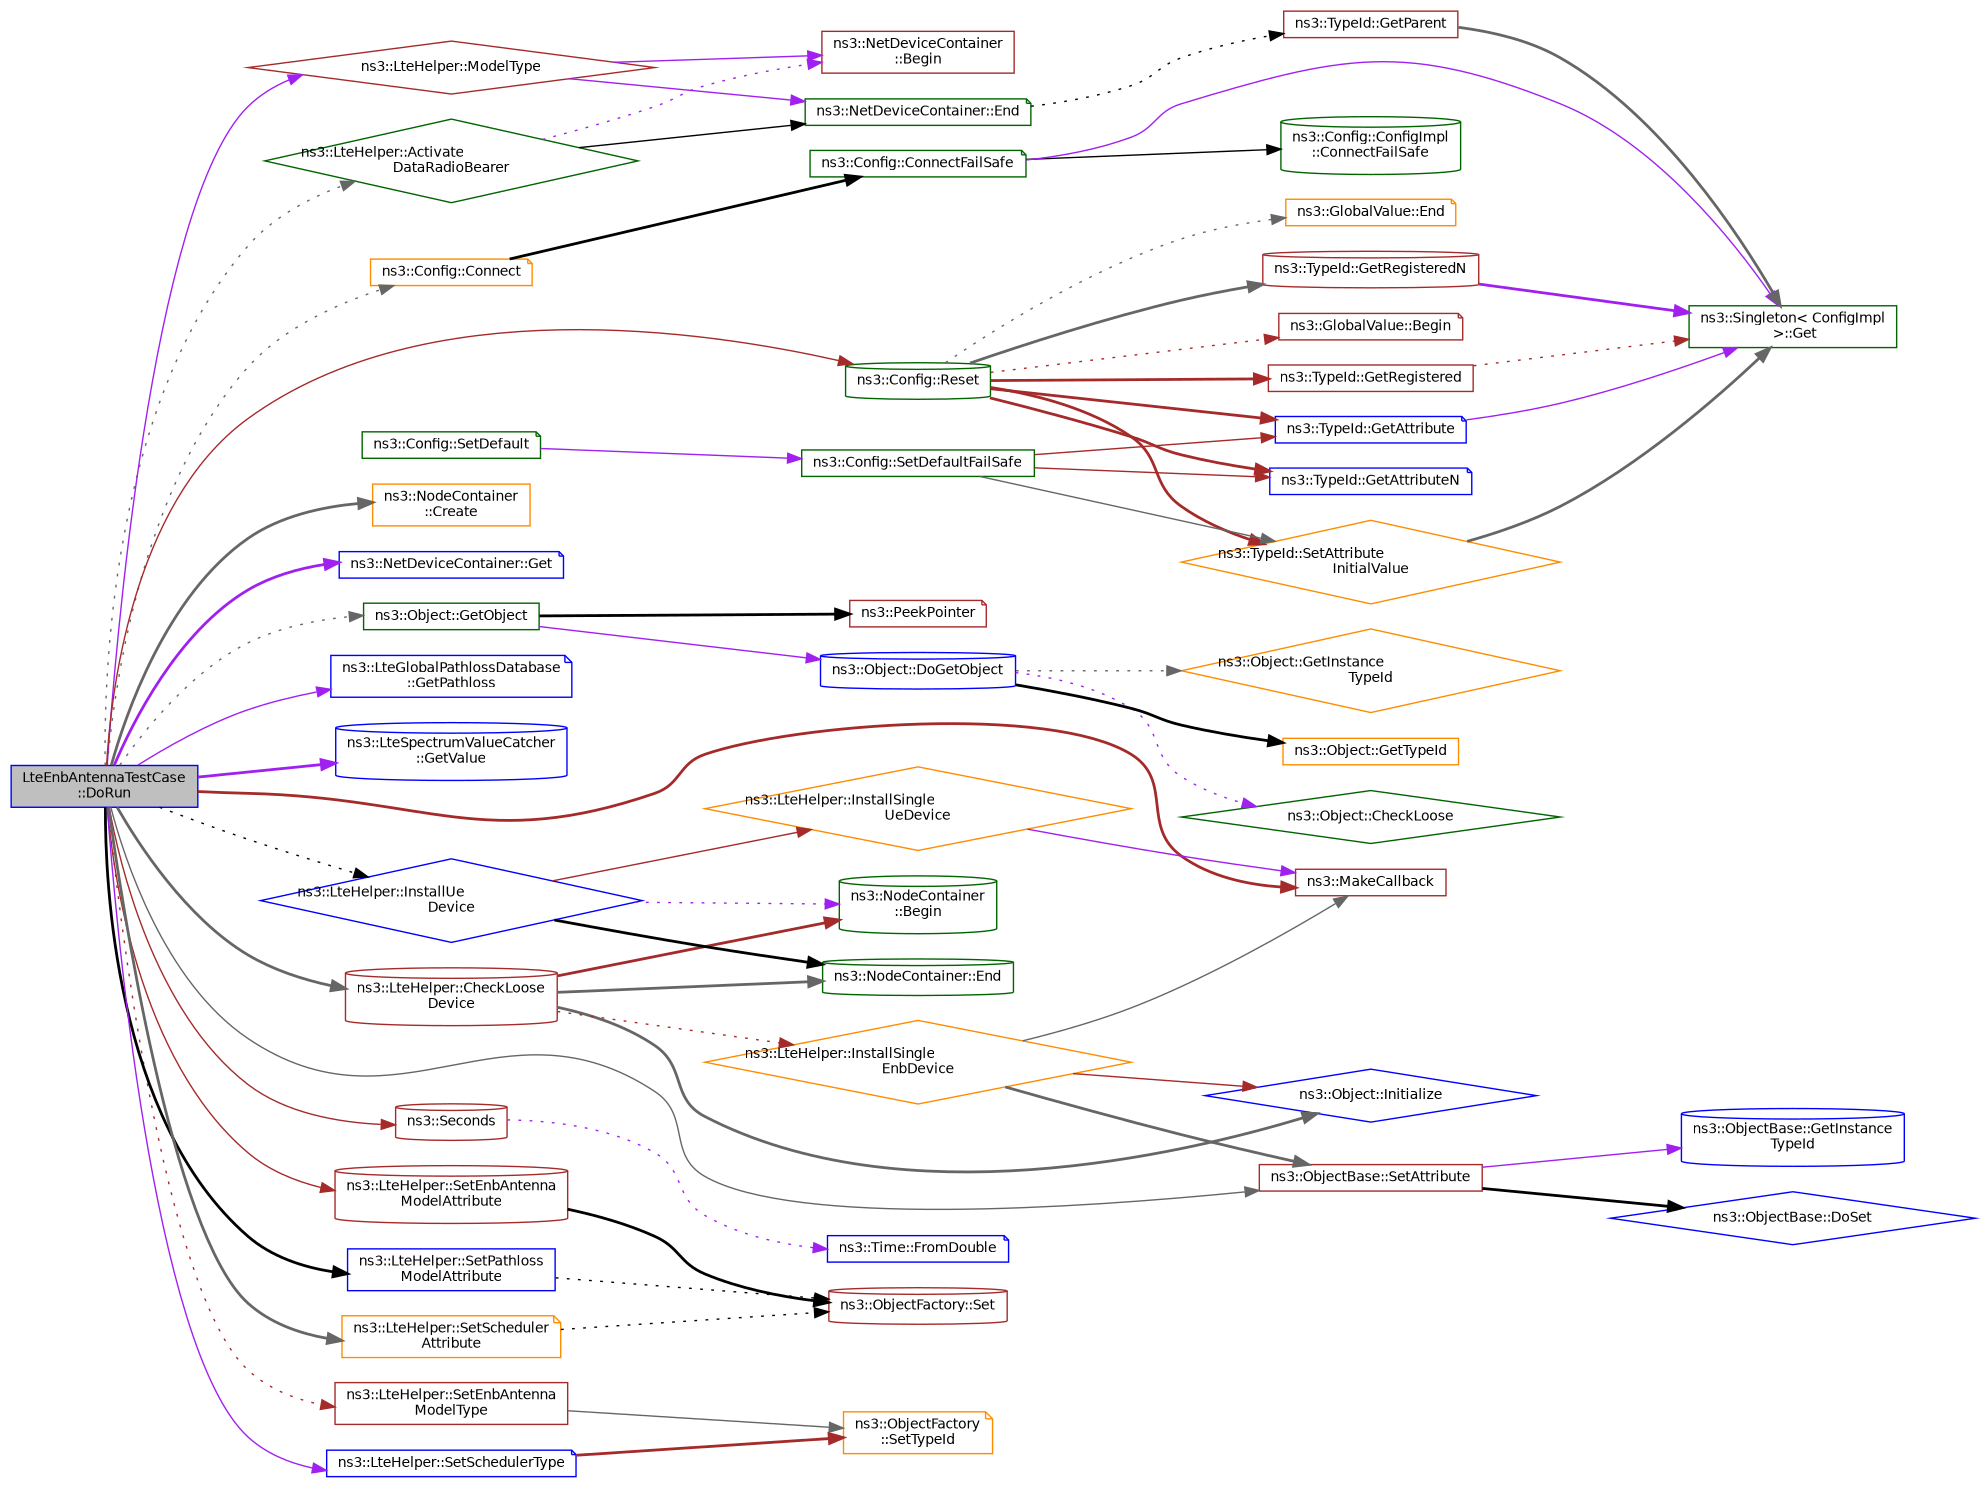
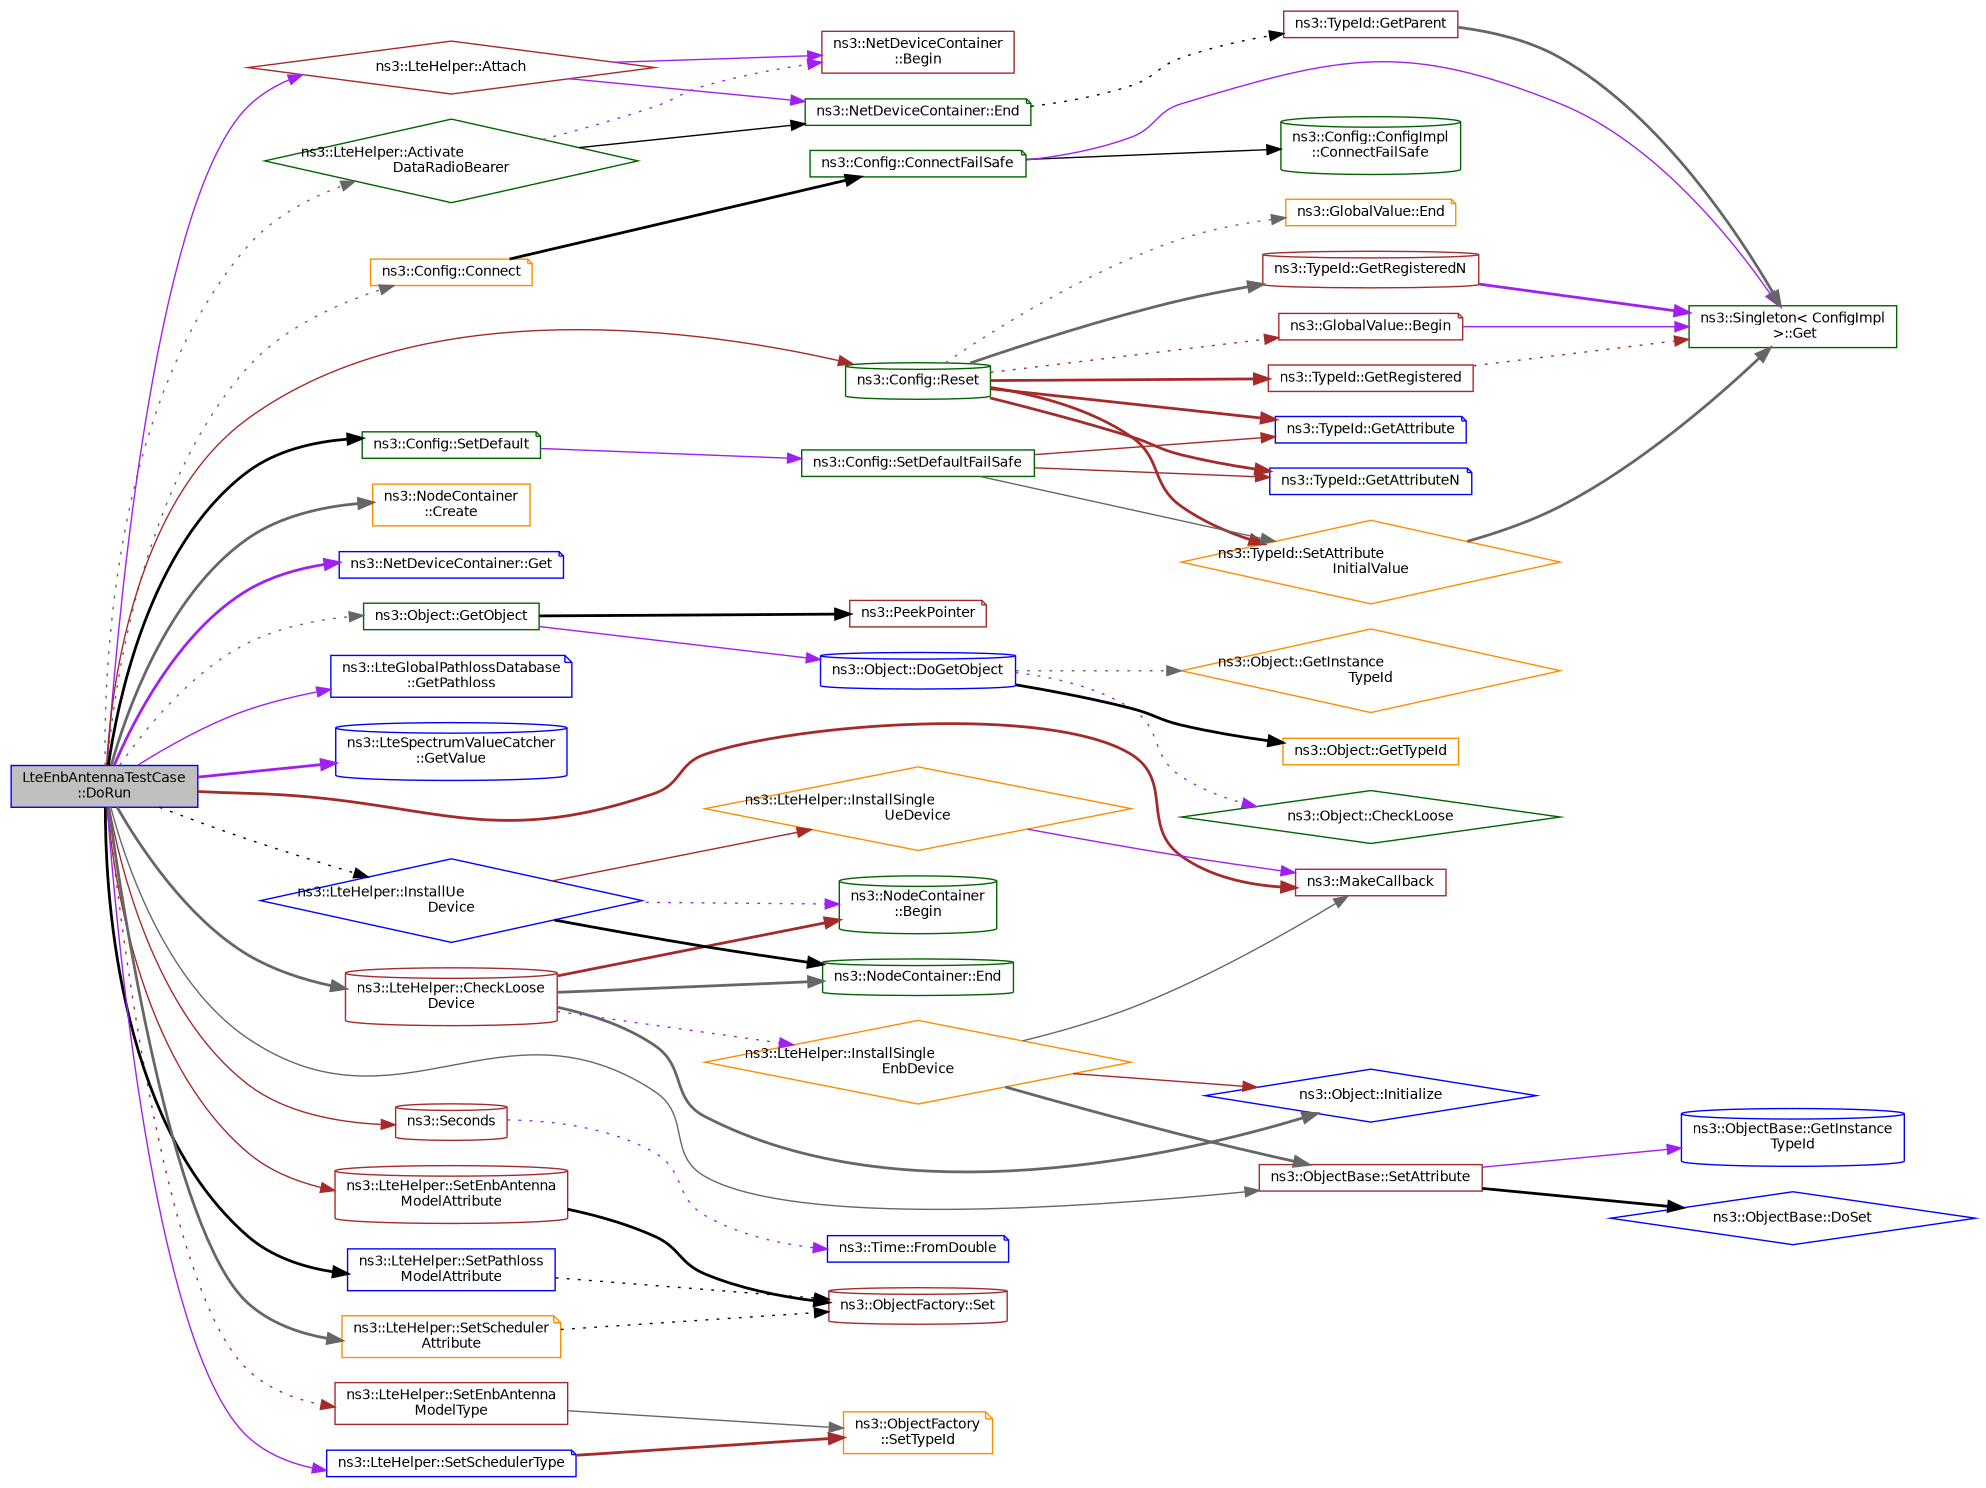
node "ns3::LteHelper::ModelType": label "ns3::LteHelper::ModelType" -> "ns3::LteHelper::Attach"
edge "ns3::TypeId::GetAttribute" -> "ns3::Singleton< ConfigImpl >::Get": now "ns3::GlobalValue::Begin" -> "ns3::Singleton< ConfigImpl >::Get"
edge "LteEnbAntennaTestCase ::DoRun" -> "ns3::Config::SetDefault": added
edge "ns3::LteHelper::CheckLoose Device" -> "ns3::LteHelper::InstallSingle EnbDevice": color brown -> purple
